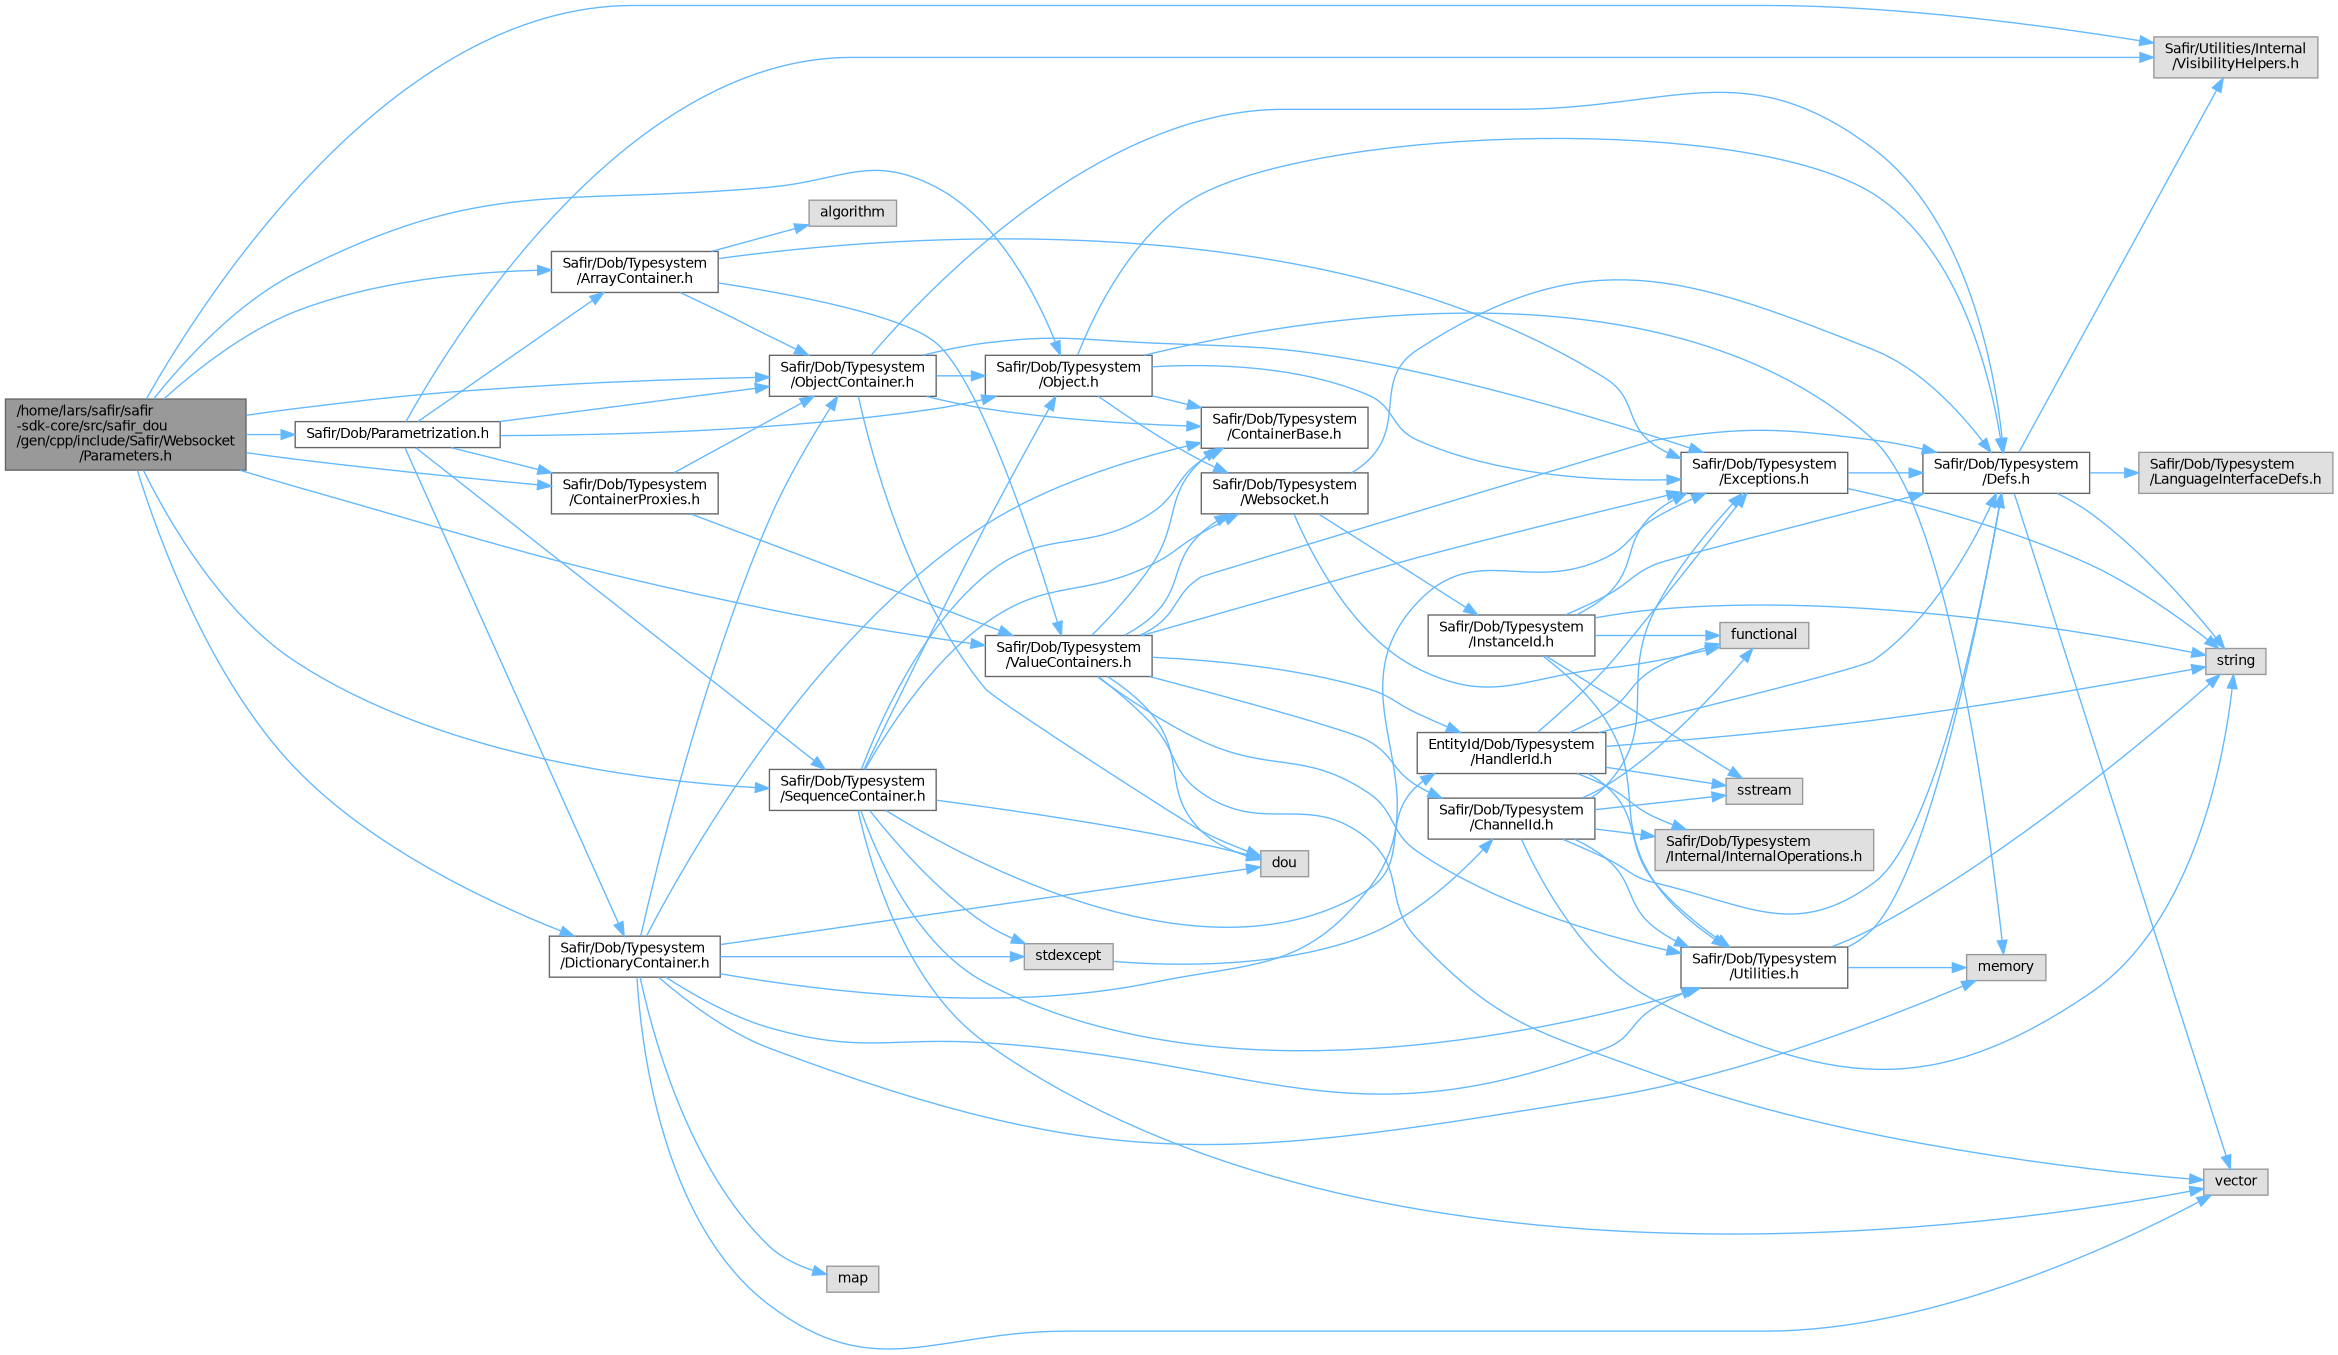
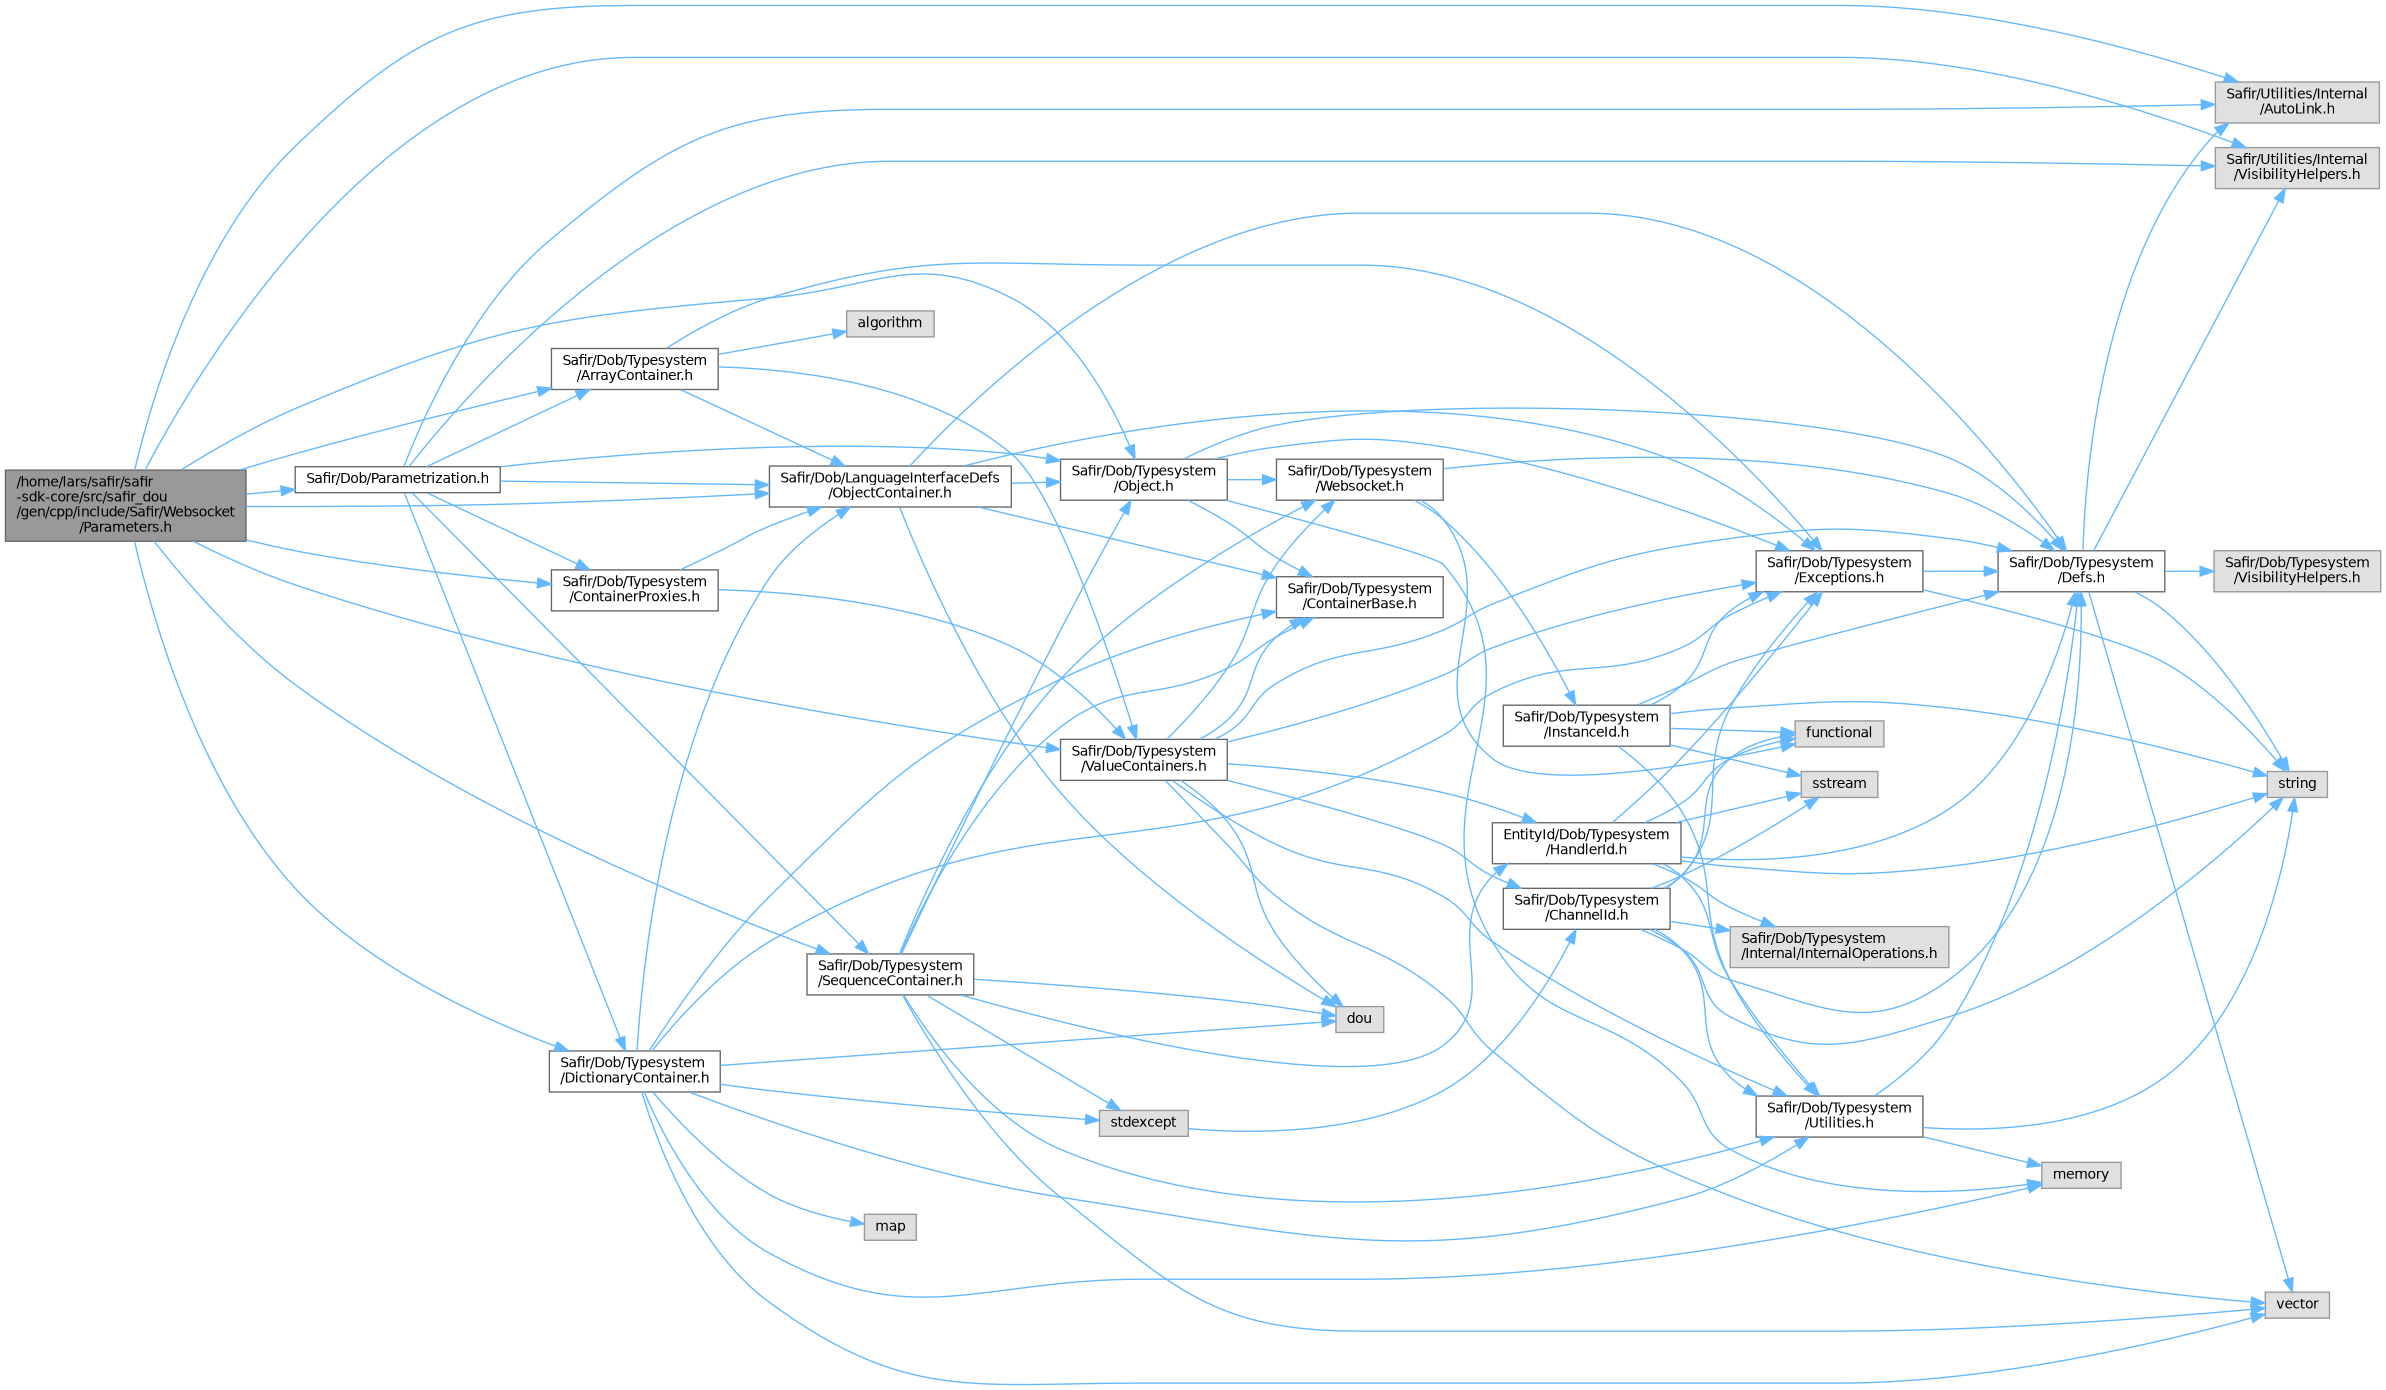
node "Safir/Utilities/Internal /AutoLink.h": added
node "Safir/Dob/Typesystem /ObjectContainer.h": label "Safir/Dob/Typesystem /ObjectContainer.h" -> "Safir/Dob/LanguageInterfaceDefs /ObjectContainer.h"
node "Safir/Dob/Typesystem /LanguageInterfaceDefs.h": label "Safir/Dob/Typesystem /LanguageInterfaceDefs.h" -> "Safir/Dob/Typesystem /VisibilityHelpers.h"
